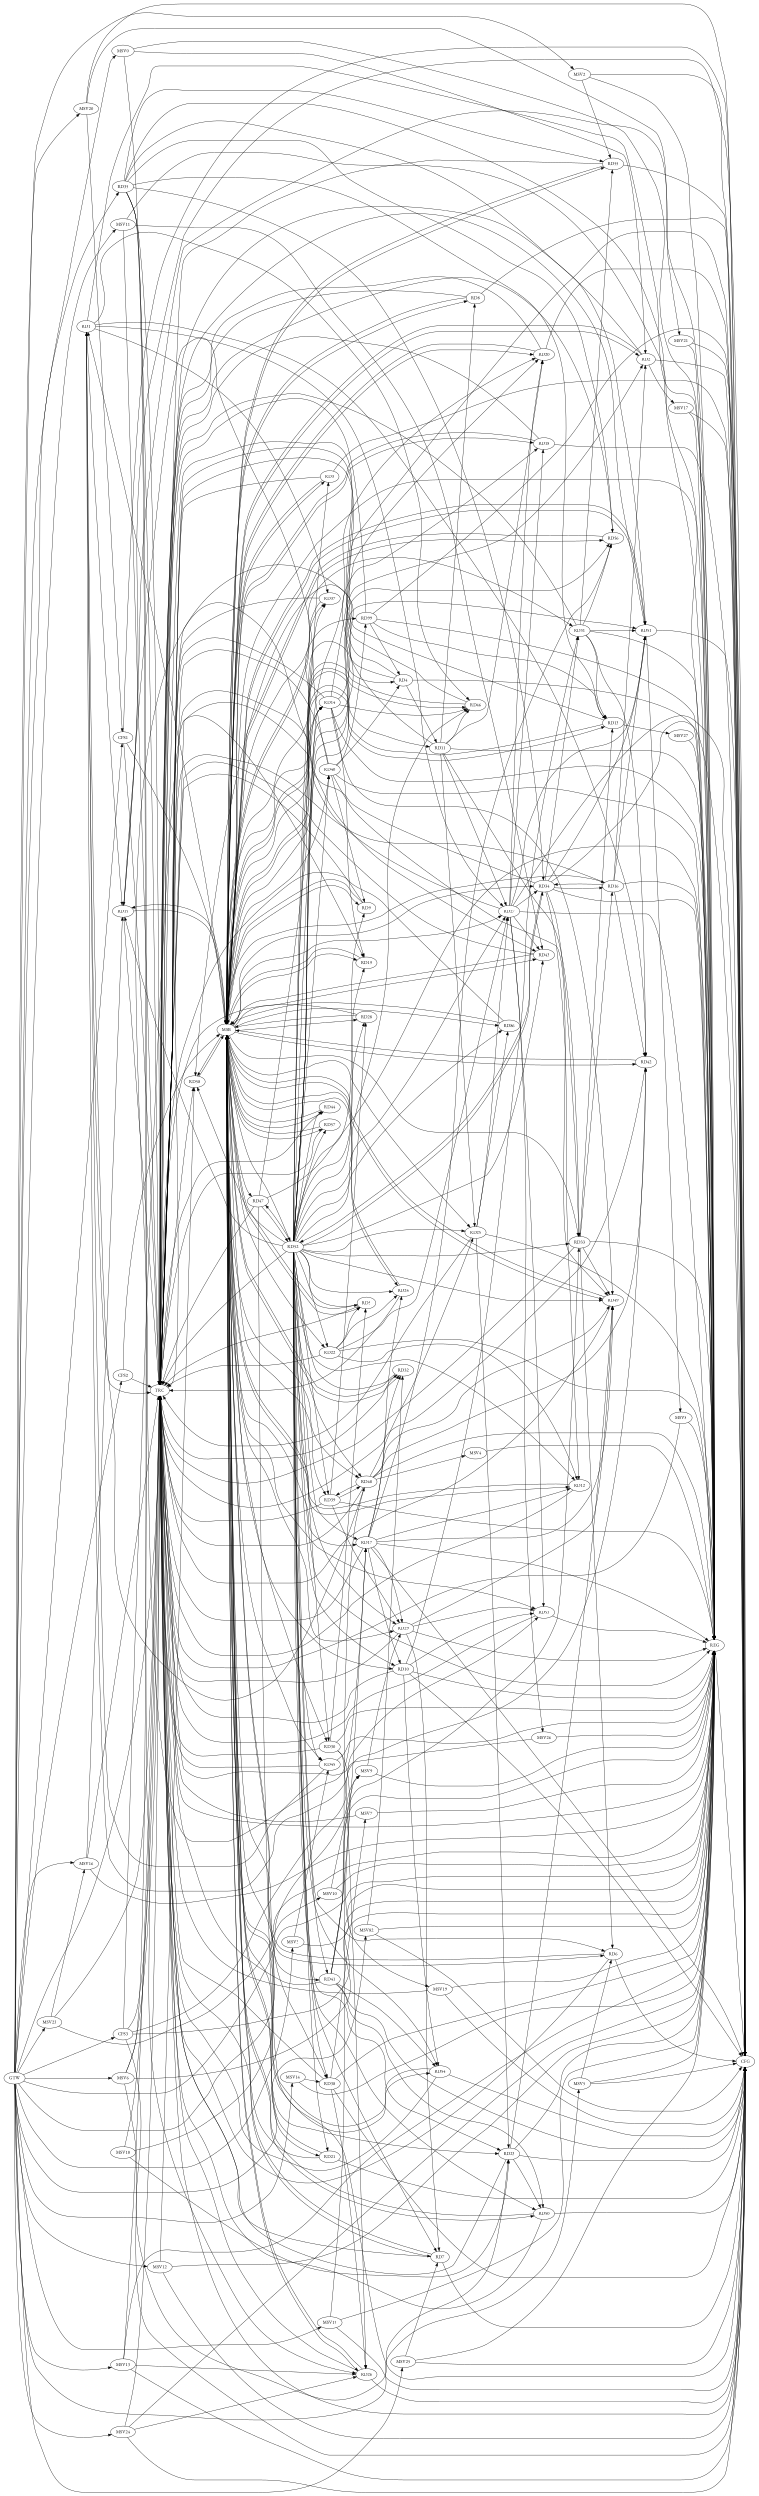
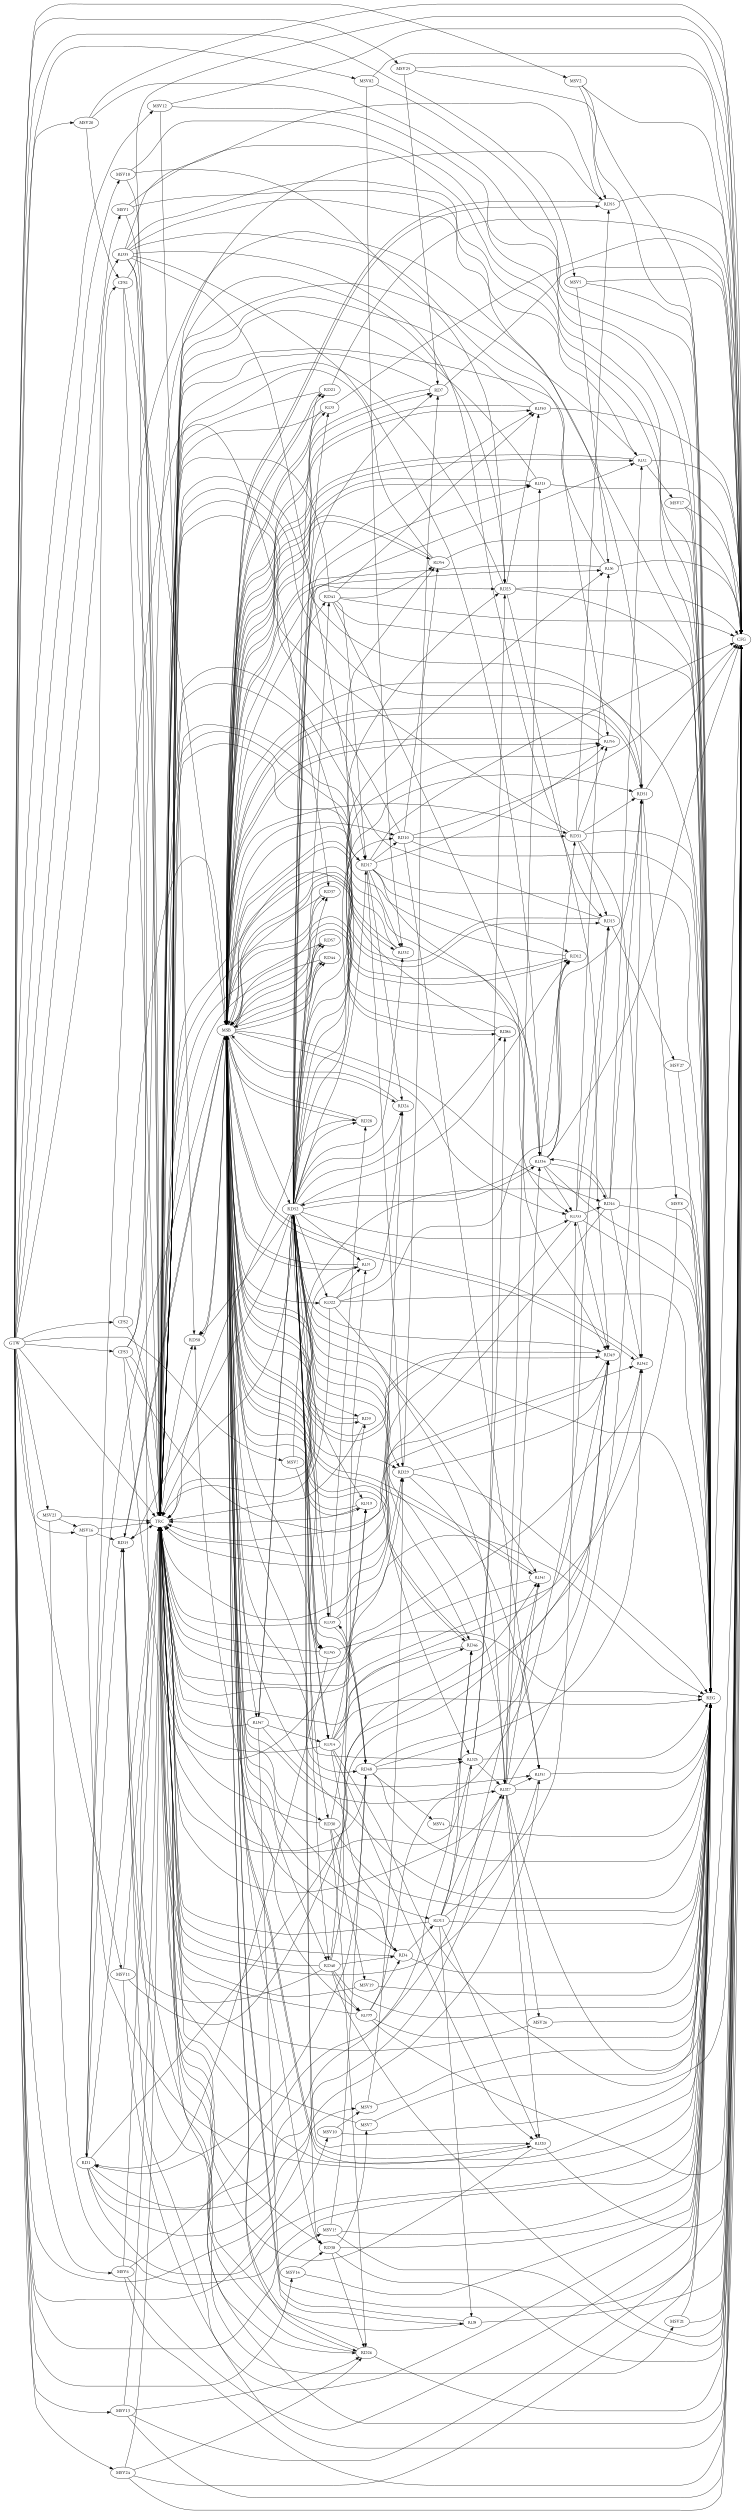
node "MSV0": label "MSV0" -> "MSV1"
edge "GTW" -> "MSV18": added
edge "RD19" -> "TRC": added
edge "RD14" -> "RD4": added
edge "MSV19" -> "CFG": now "RD40" -> "CFG"
